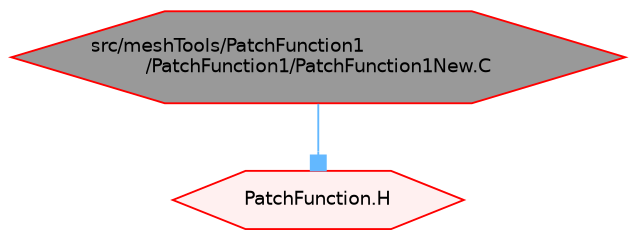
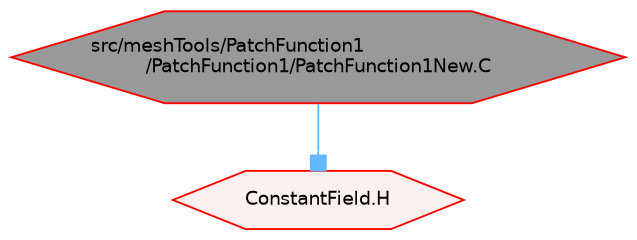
node "PatchFunction.H": label "PatchFunction.H" -> "ConstantField.H"
